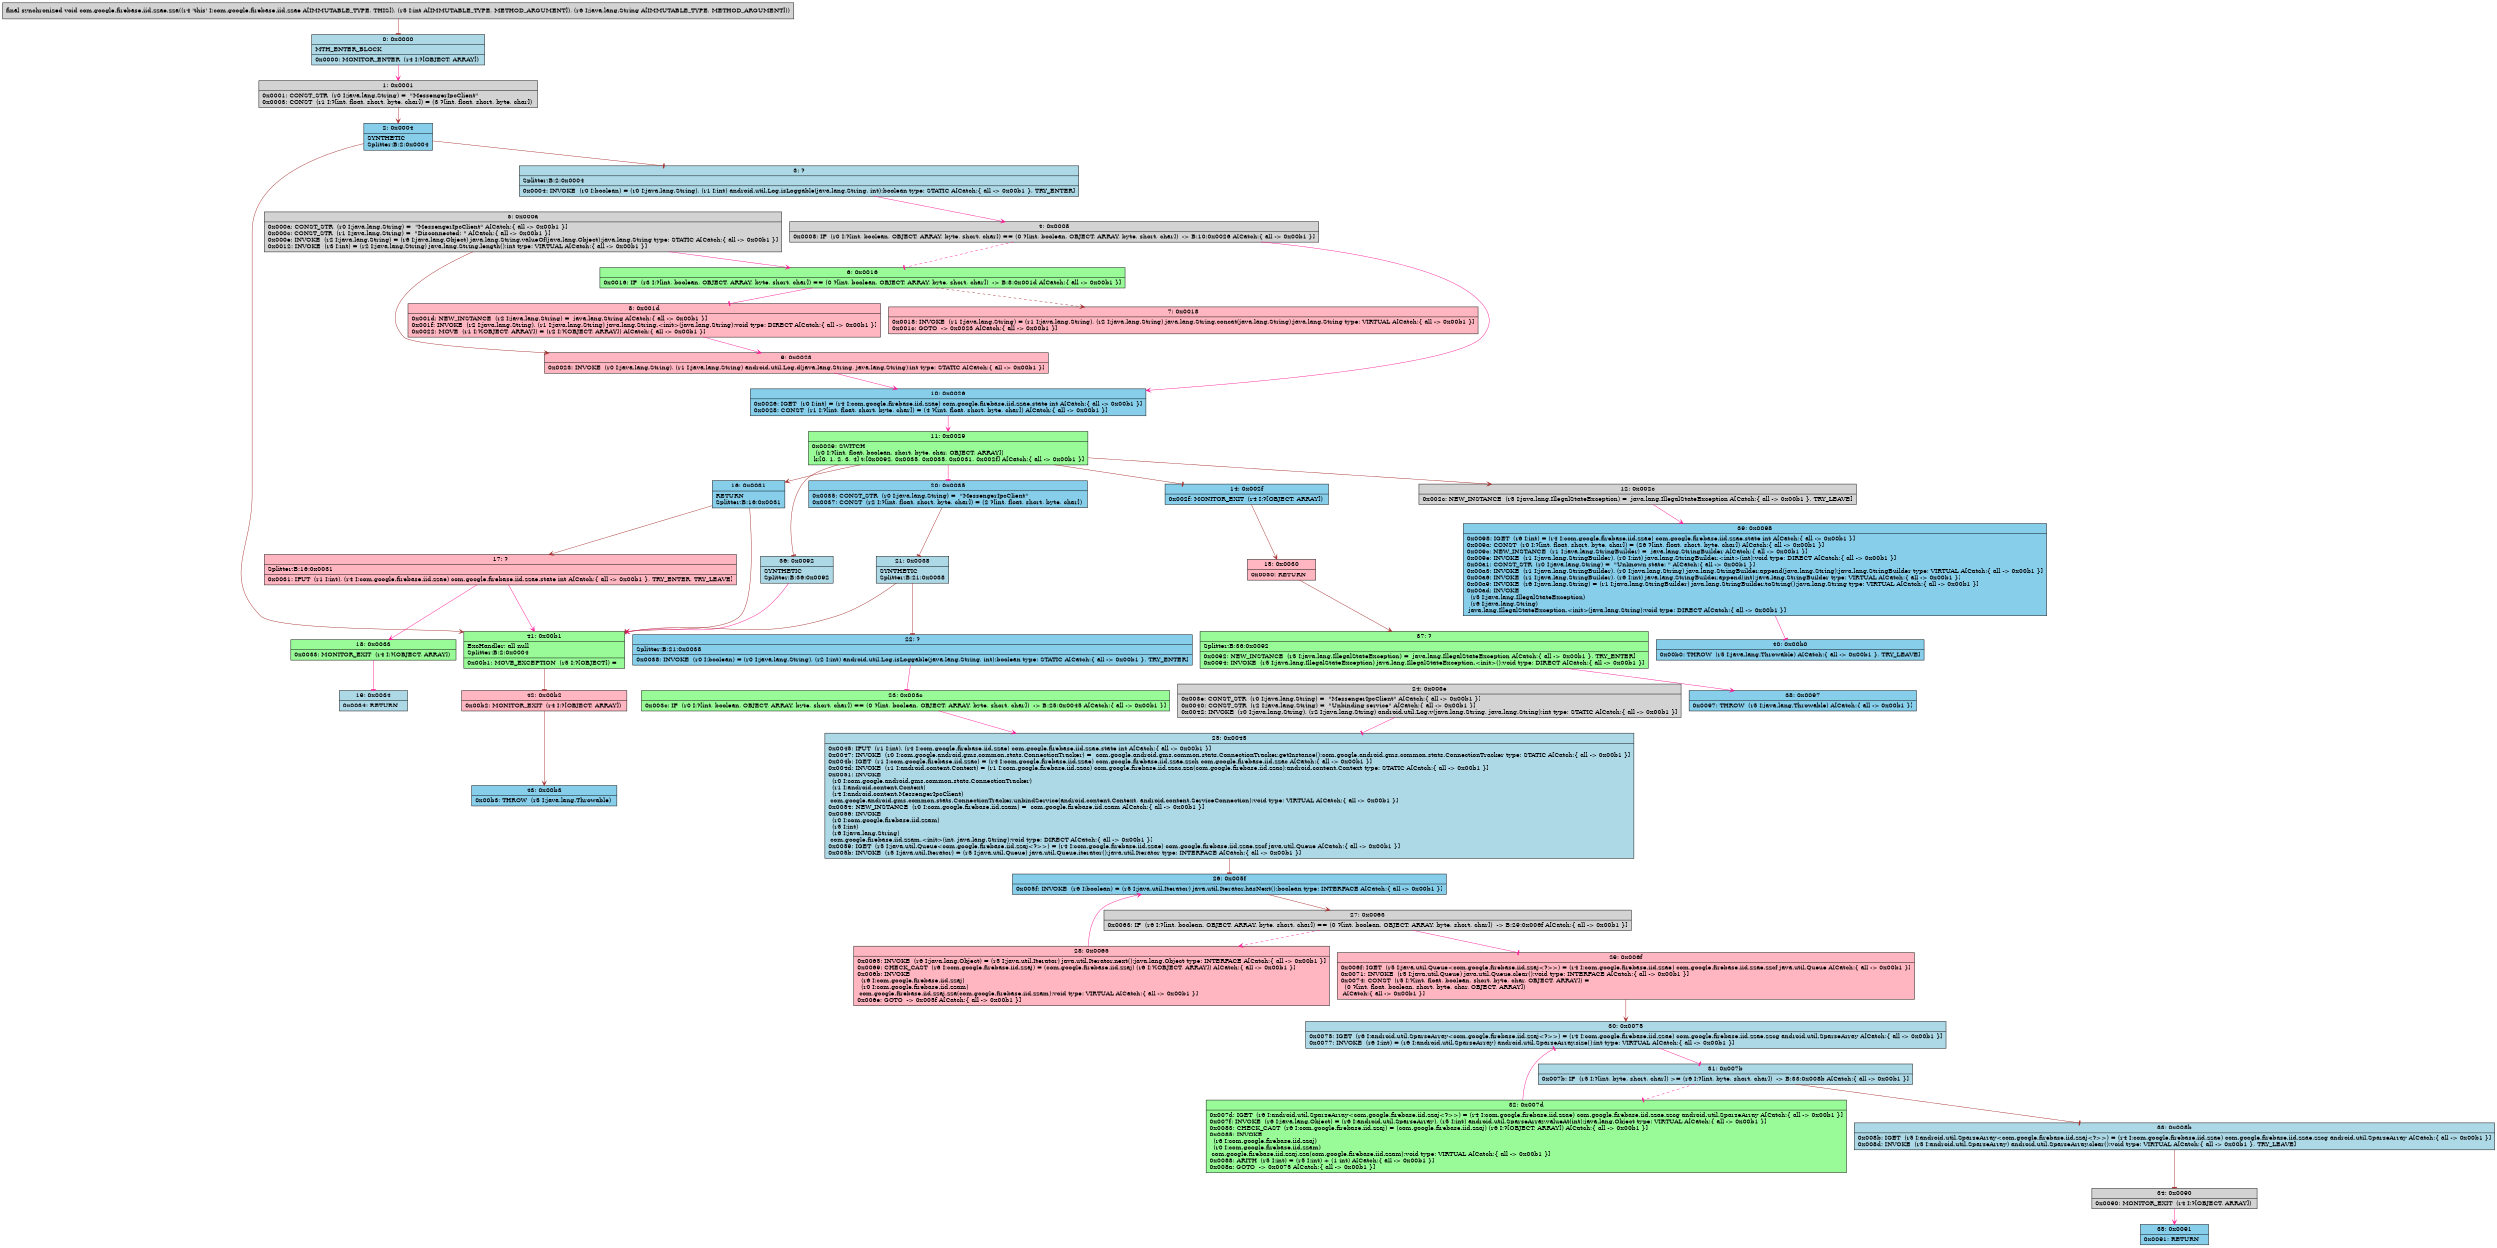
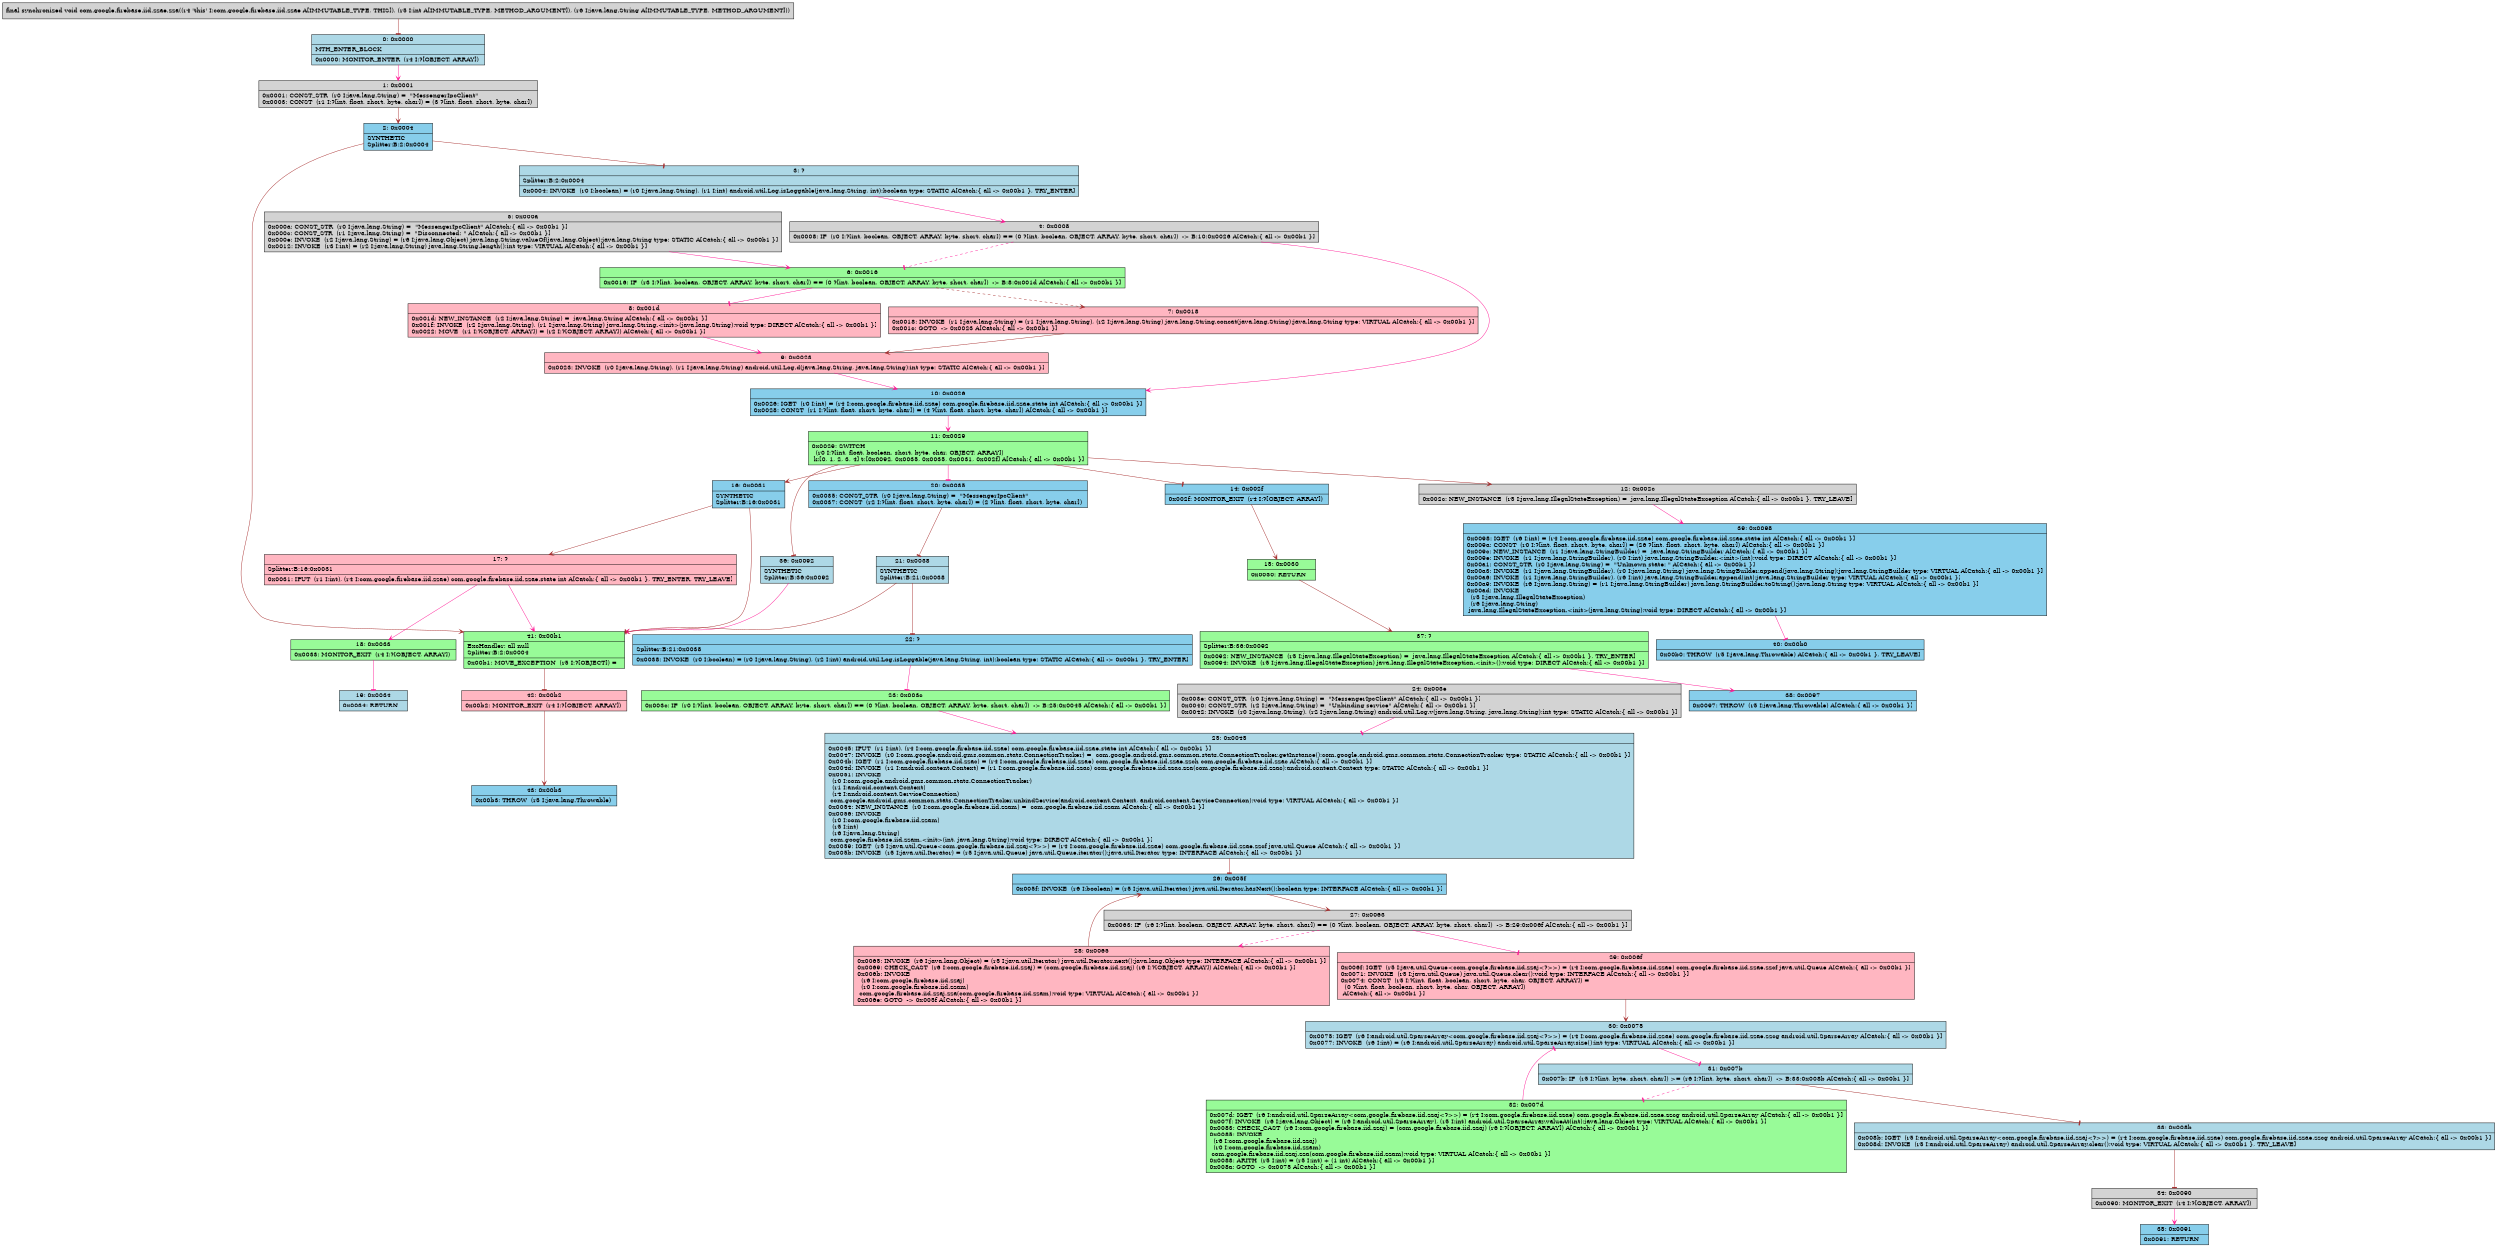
edge "5: 0x000a" -> "9: 0x0023": now "7: 0x0018" -> "9: 0x0023"
node "16: 0x0031": text "RETURN" -> "SYNTHETIC"
node "15: 0x0030": fillcolor lightpink -> palegreen
node "25: 0x0045": text "(r4 I:android.content.MessengerIpcClient)" -> "(r4 I:android.content.ServiceConnection)"
edge "28: 0x0065" -> "26: 0x005f": color deeppink -> brown
